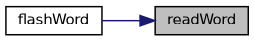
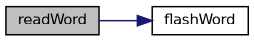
edge "flashWord" -> "readWord": reversed
